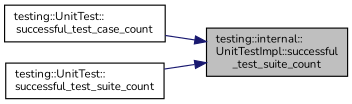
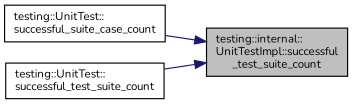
node "testing::UnitTest:: successful_test_case_count": label "testing::UnitTest:: successful_test_case_count" -> "testing::UnitTest:: successful_suite_case_count"
